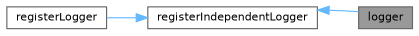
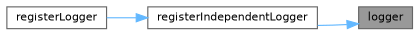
edge "logger" -> "registerIndependentLogger": reversed
